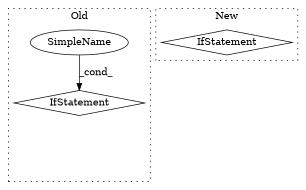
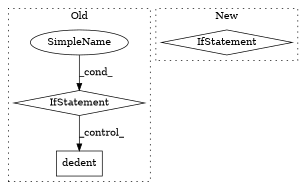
node "dedent": added
